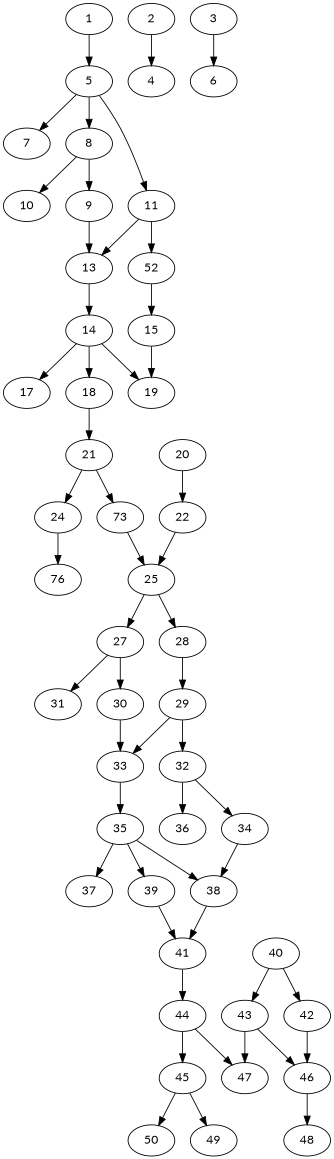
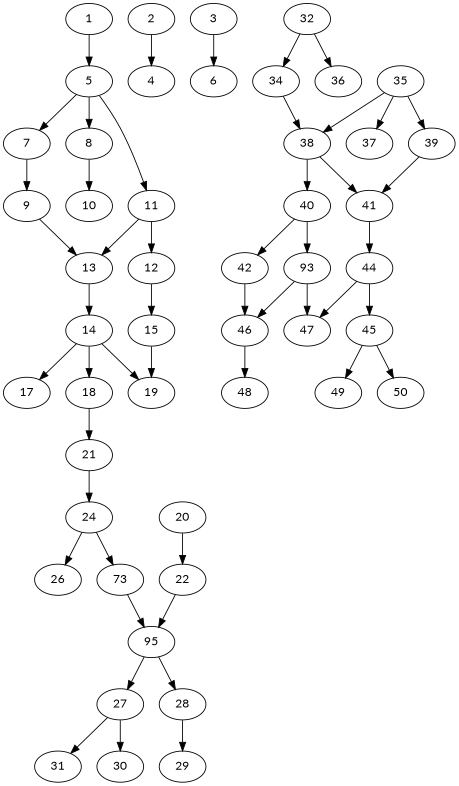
edge "8" -> "9": now "7" -> "9"
edge "38" -> "40": added
node "52": label "52" -> "12"
edge "21" -> "73": now "24" -> "73"
node "76": label "76" -> "26"
node "25": label "25" -> "95"
edge "29" -> "32": removed
node "33": removed
node "43": label "43" -> "93"
